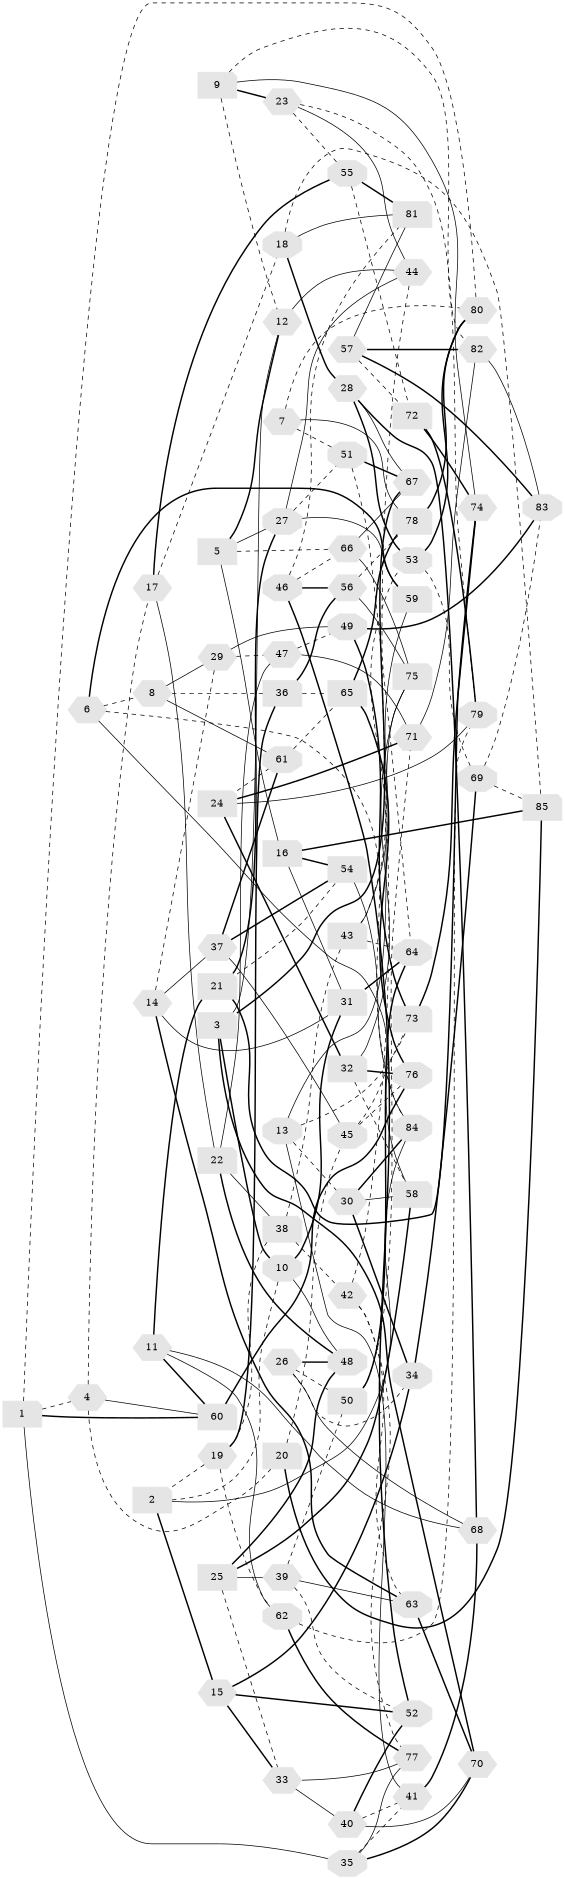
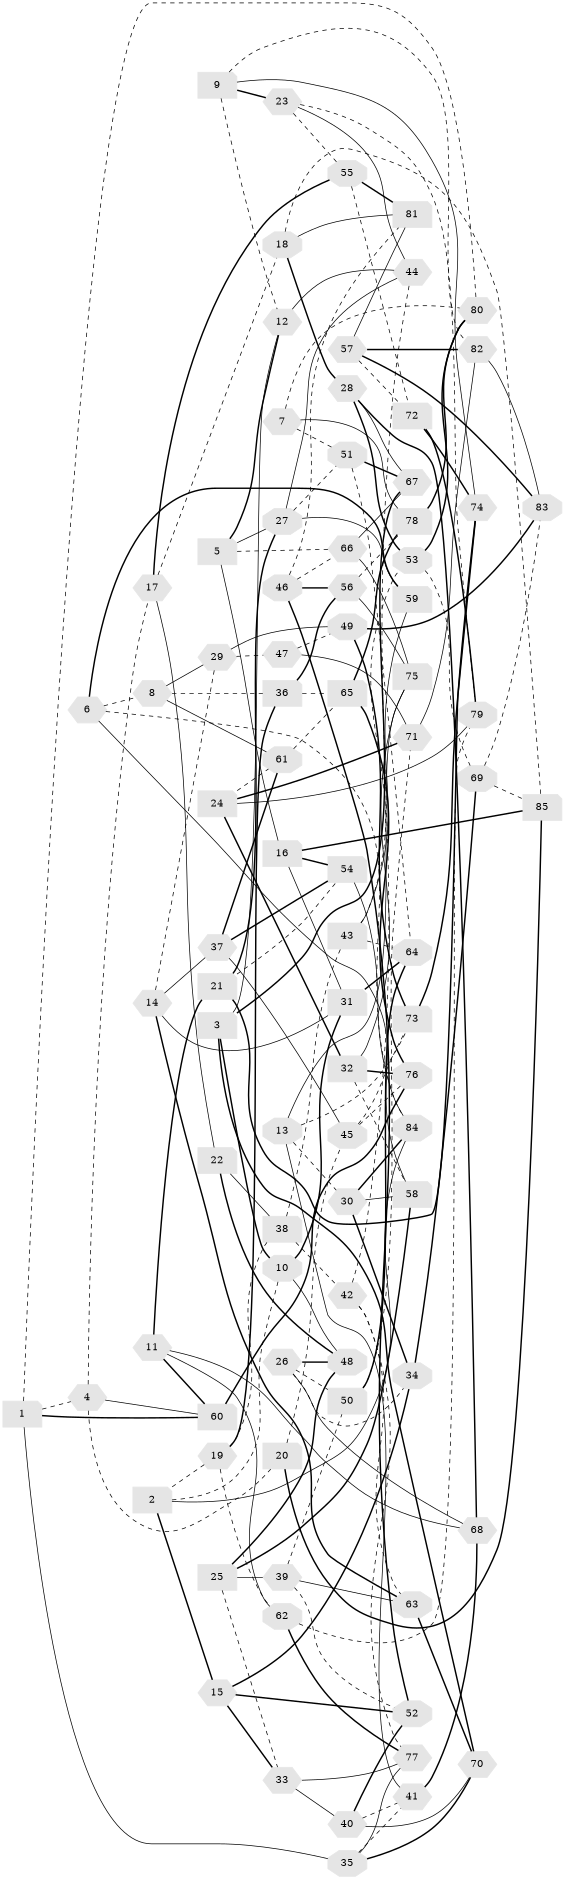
edge "47" -- "22": removed
